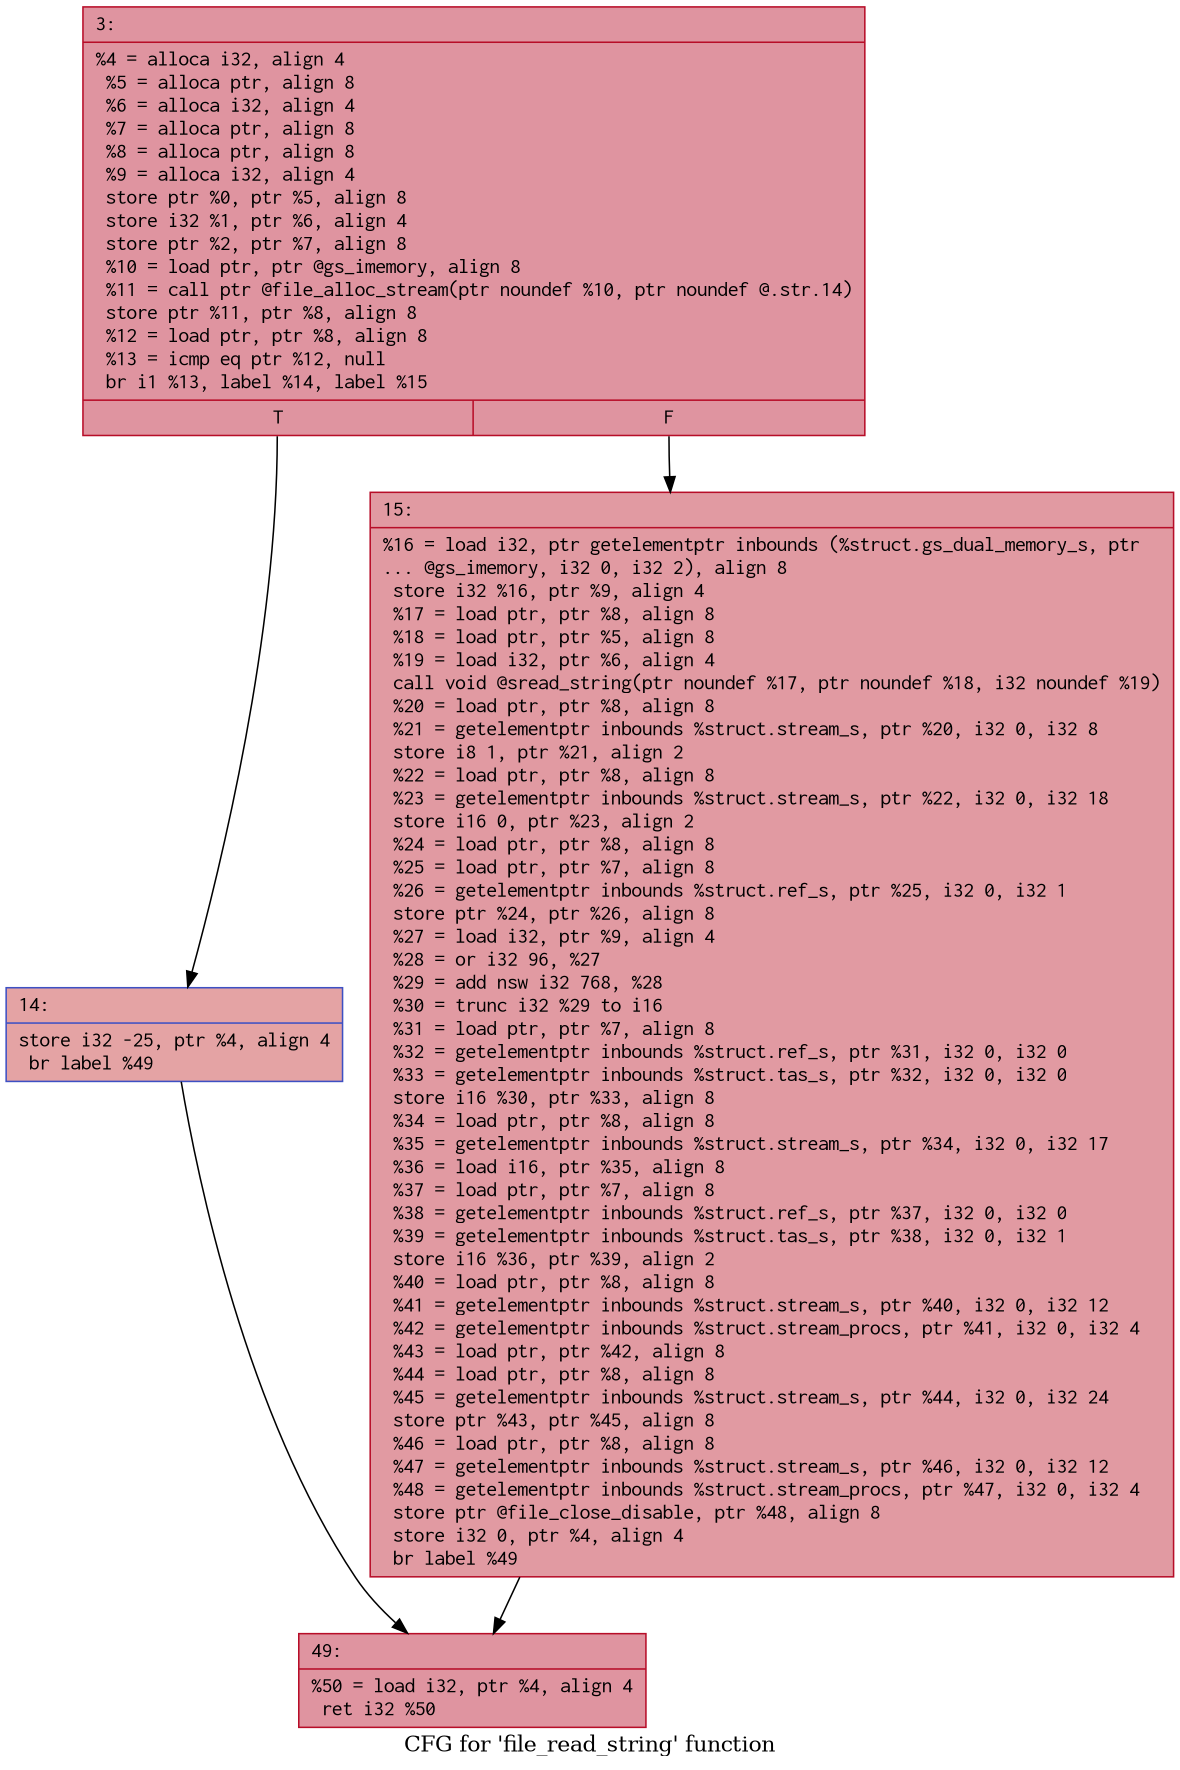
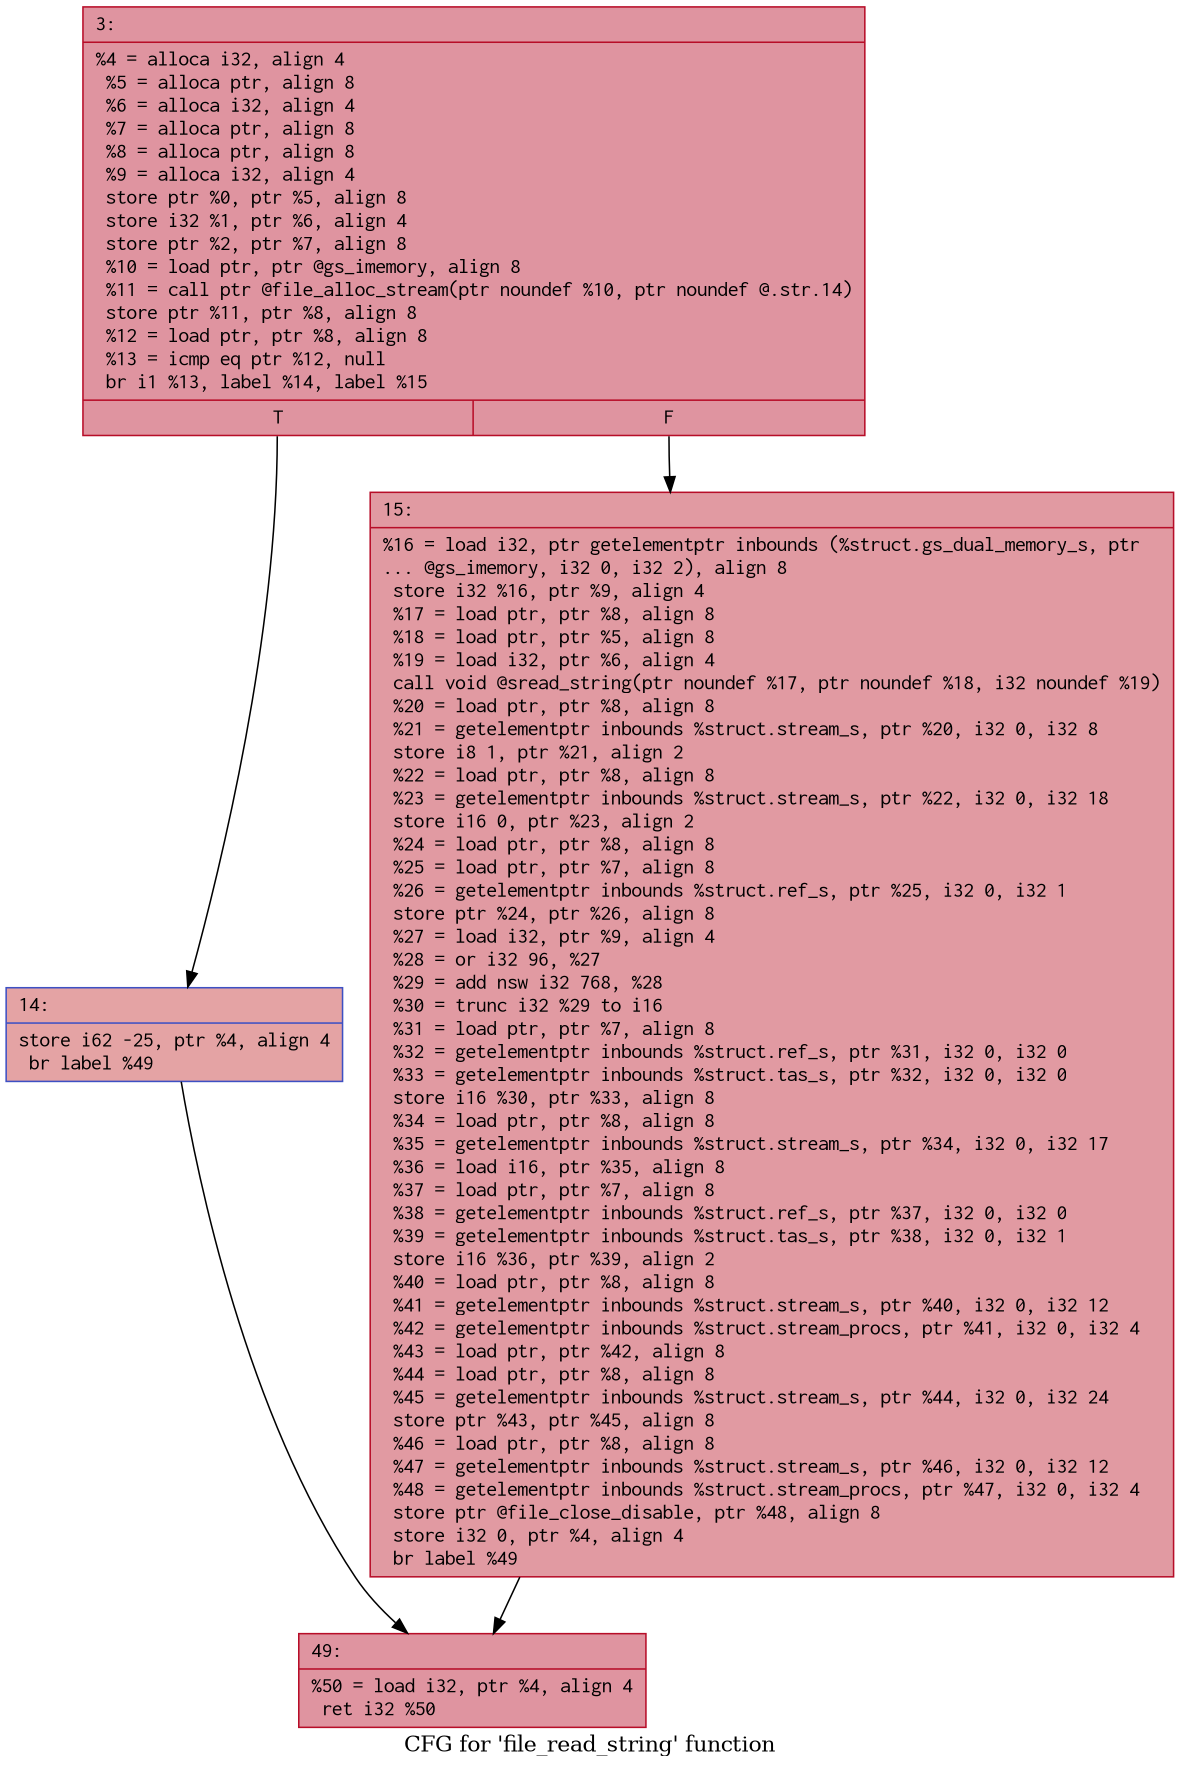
node "14:": text "store i32 -25, ptr %4, align 4" -> "store i62 -25, ptr %4, align 4"
